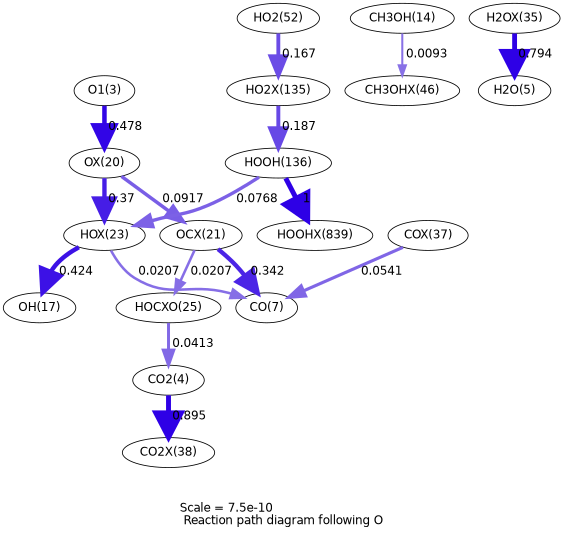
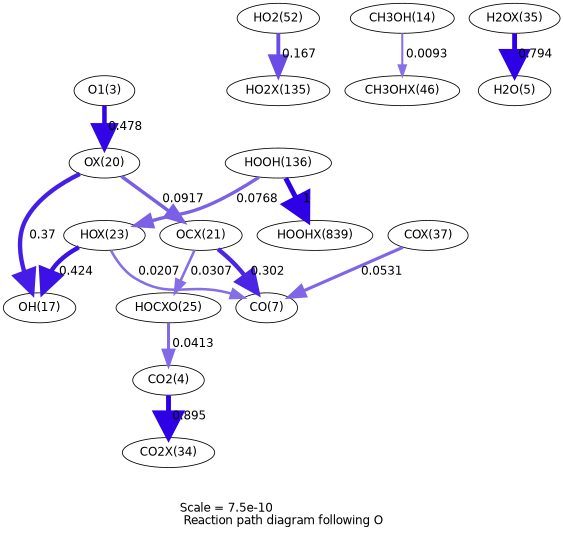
edge "HO2X(135)" -> "HOOH(136)": removed, label "0.187"
edge "OX(20)" -> "HOX(23)": now "OX(20)" -> "OH(17)"
edge "OCX(21)" -> "HOCXO(25)": label " 0.0207" -> " 0.0307"
edge "OCX(21)" -> "CO(7)": label " 0.342" -> " 0.302"
edge "COX(37)" -> "CO(7)": label " 0.0541" -> " 0.0531"
node "CO2X(38)": label "CO2X(38)" -> "CO2X(34)"
